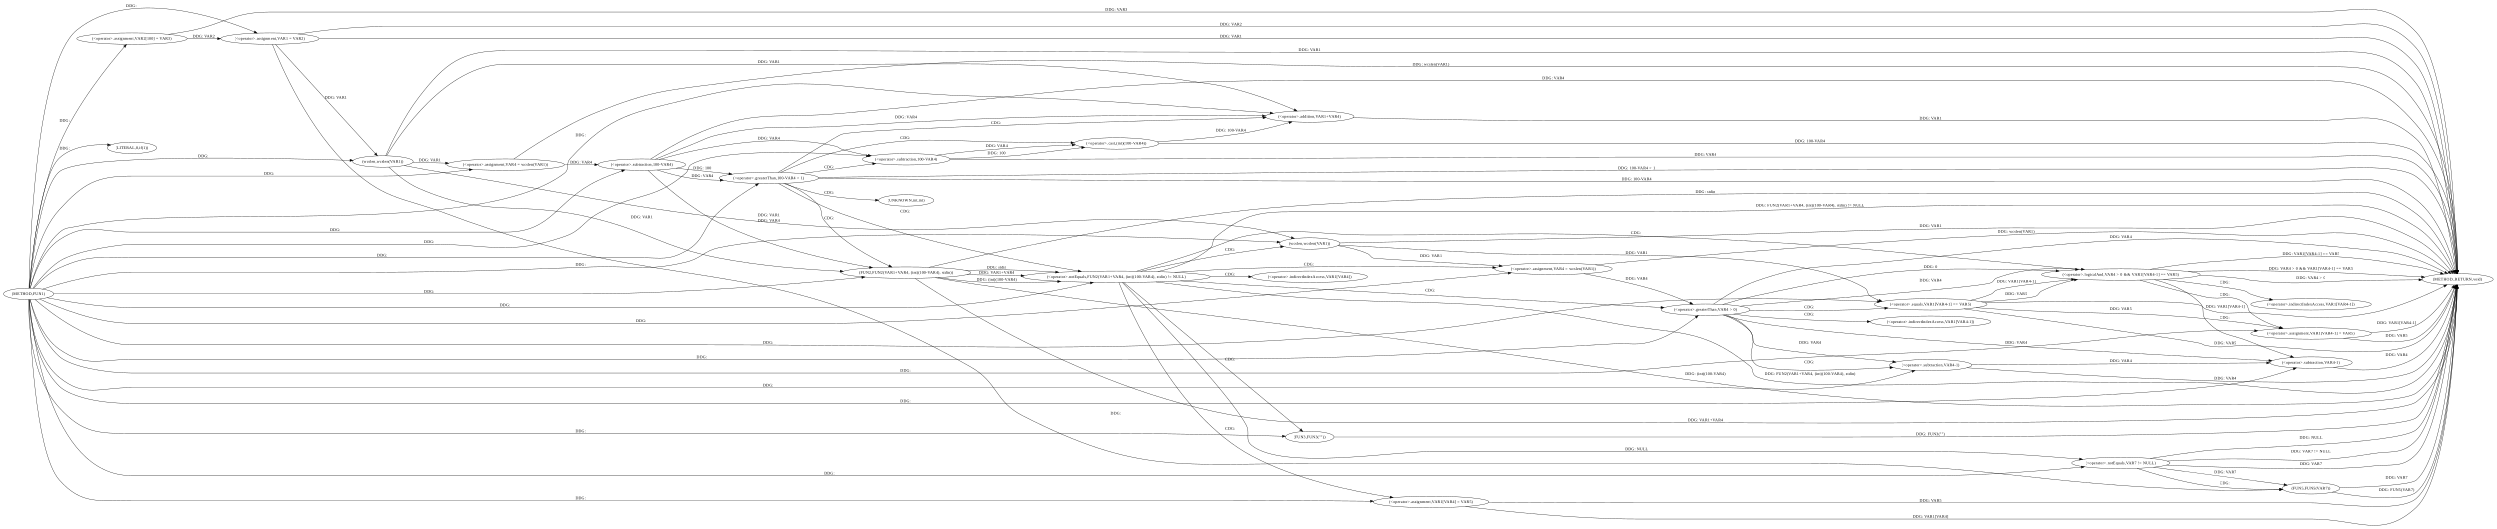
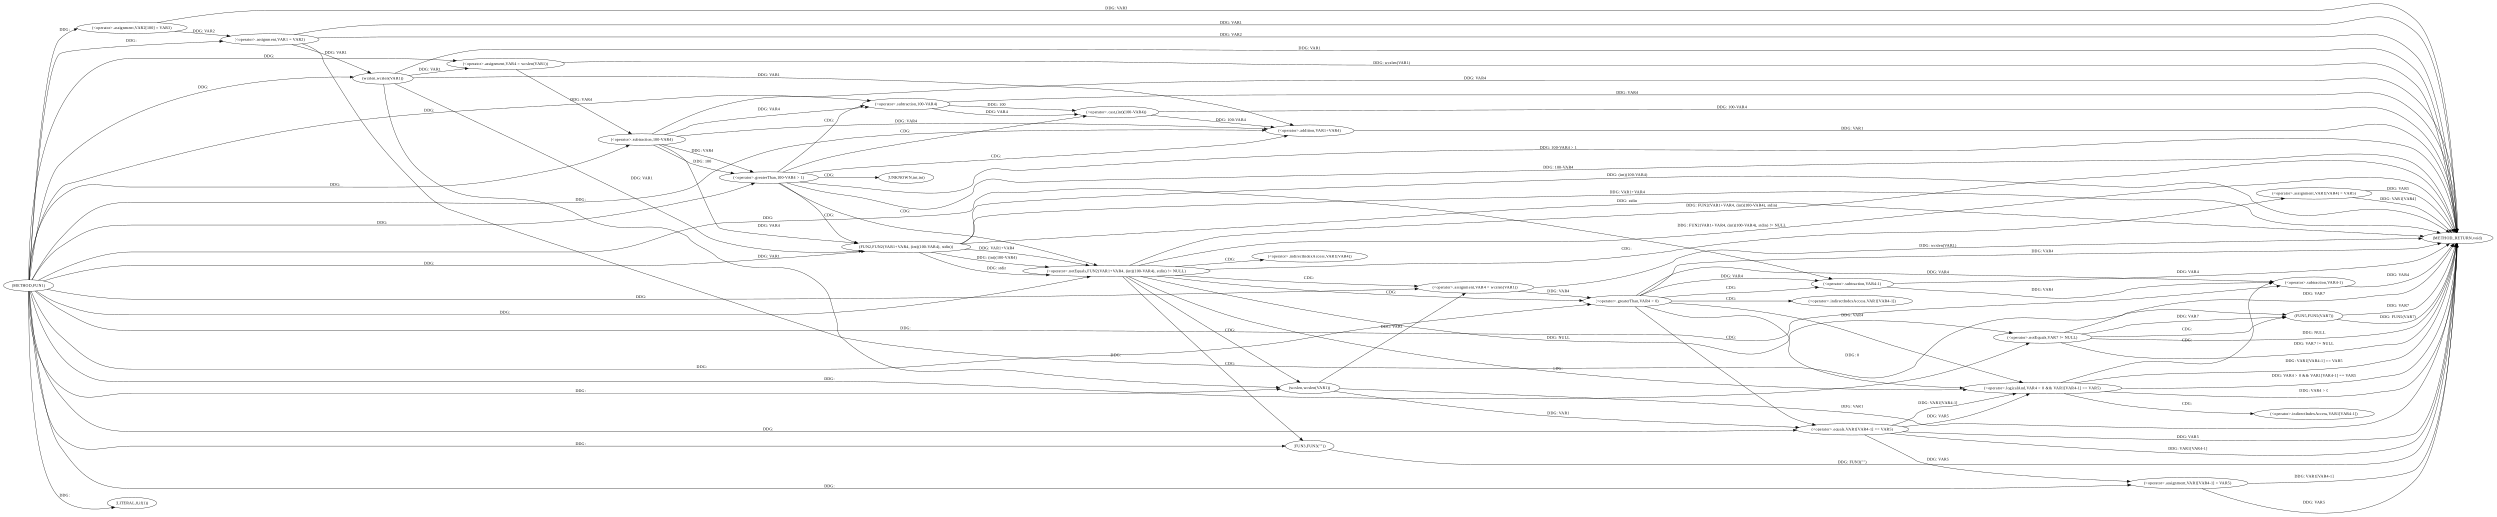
edge "(<operator>.logicalAnd,VAR4 > 0 && VAR1[VAR4-1] == VAR5)" -> "(<operator>.assignment,VAR1[VAR4-1] = VAR5)": removed, label "CDG:"
edge "(METHOD,FUN1)" -> "(<operator>.assignment,VAR1[VAR4] = VAR5)": removed, label "DDG:"
